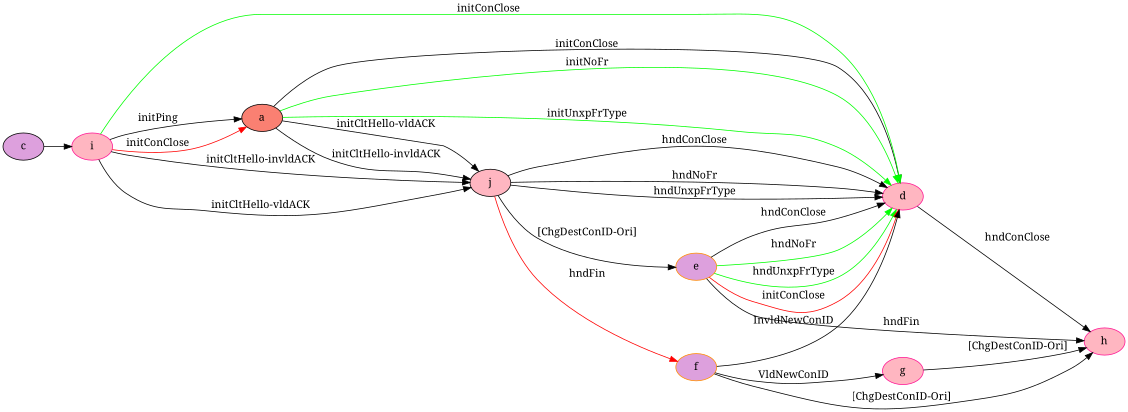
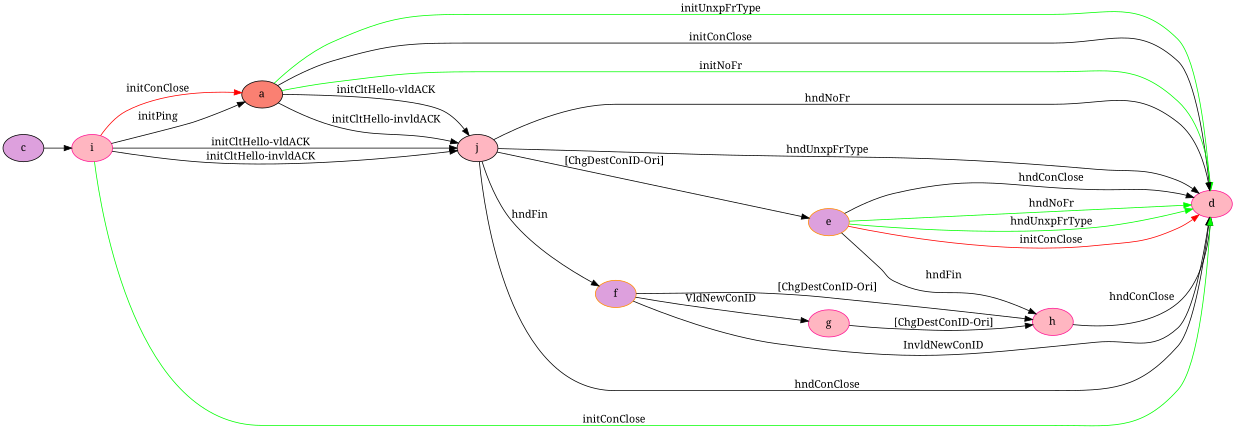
edge "d" -> "h": reversed
edge "j" -> "f": color red -> black
